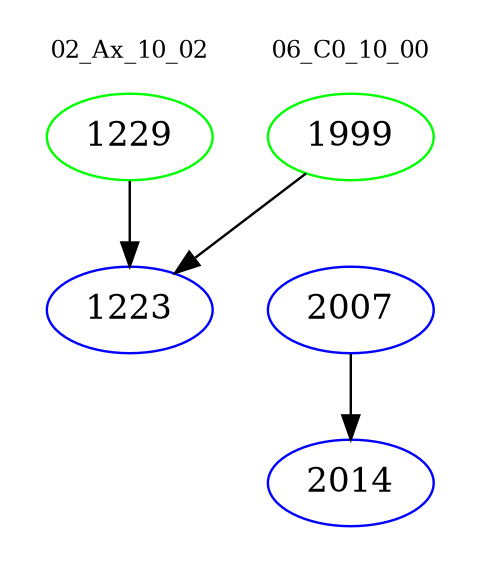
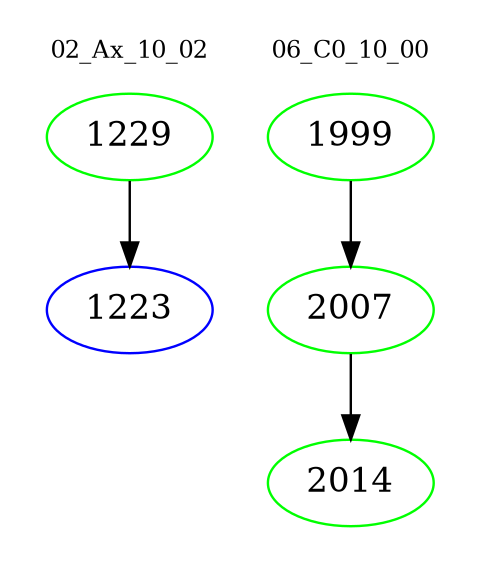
edge "1999" -> "1223": now "1999" -> "2007"
node "2007": color blue -> green
node "2014": color blue -> green
